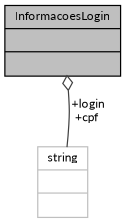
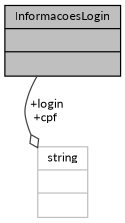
edge "string" -> "InformacoesLogin": reversed
